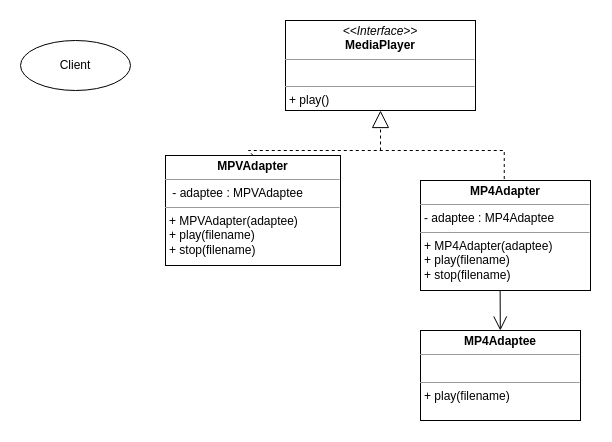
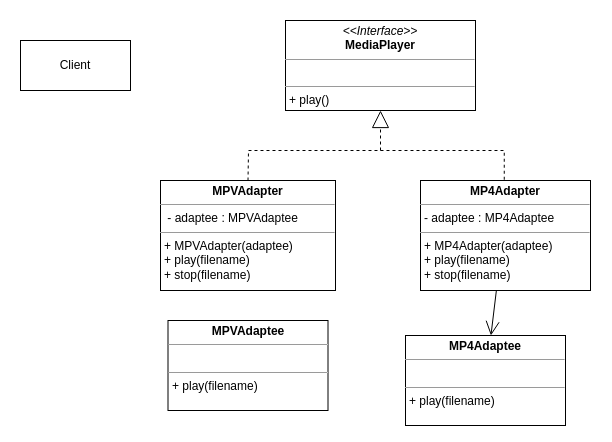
node "Client": shape ellipse -> rectangle
node "MPVAdapter - adaptee : MPVAdaptee + MPVAdapter(adaptee) + play(filename) + stop(filename)": moved (253, 211) -> (248, 236)
node "MPVAdaptee + play(filename)": added
node "MP4Adaptee + play(filename)": moved (501, 376) -> (486, 381)
